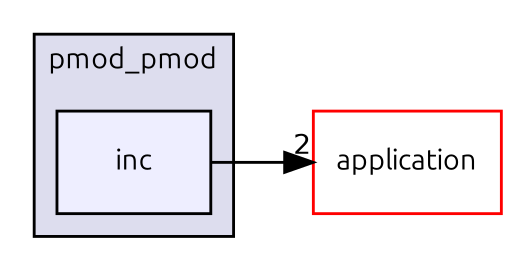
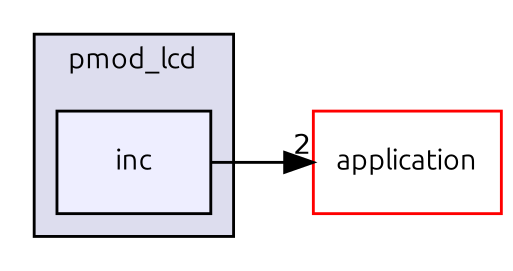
cluster "pmod_pmod": label "pmod_pmod" -> "pmod_lcd"
